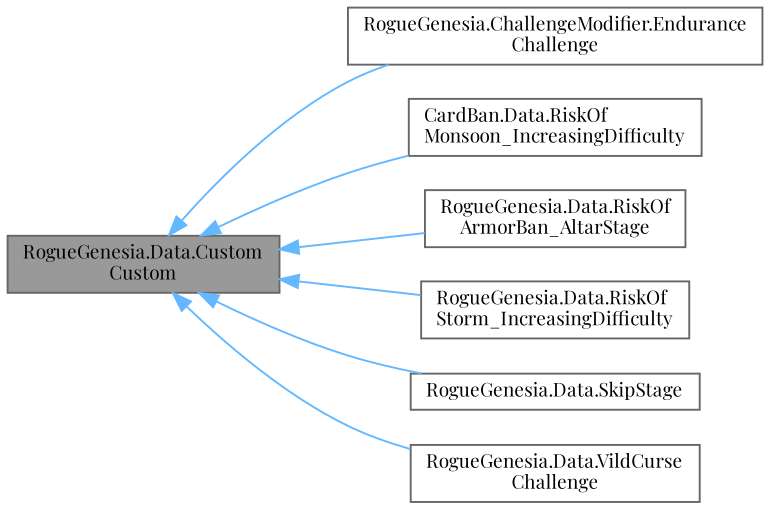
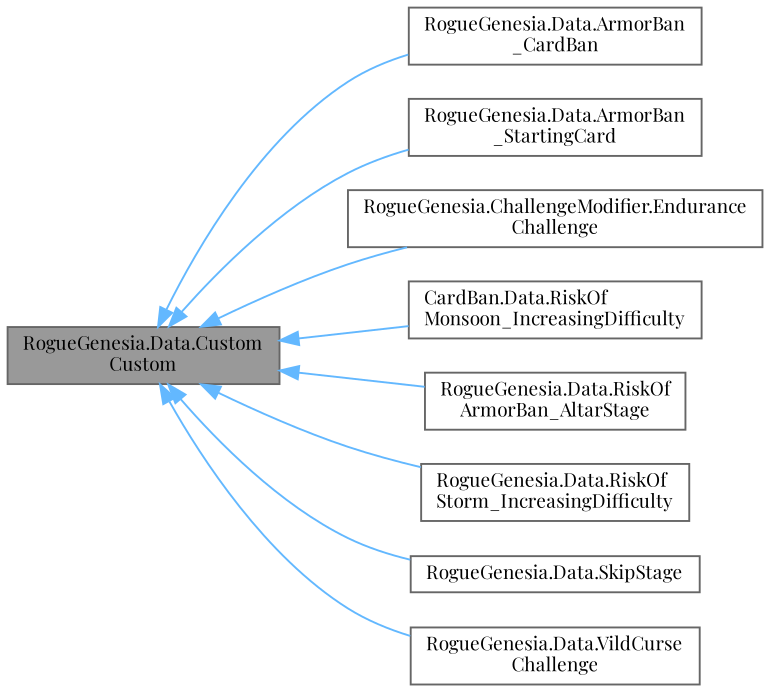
node "RogueGenesia.Data.ArmorBan _CardBan": added
node "RogueGenesia.Data.ArmorBan _StartingCard": added
